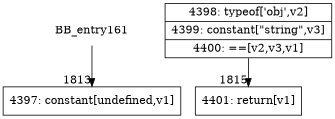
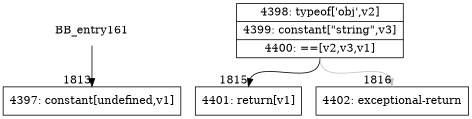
node "4402: exceptional-return": added
